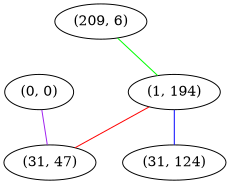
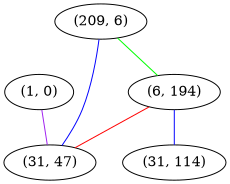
node "(0, 0)": label "(0, 0)" -> "(1, 0)"
node "(1, 194)": label "(1, 194)" -> "(6, 194)"
edge "(209, 6)" -- "(31, 47)": added
node "(31, 124)": label "(31, 124)" -> "(31, 114)"
